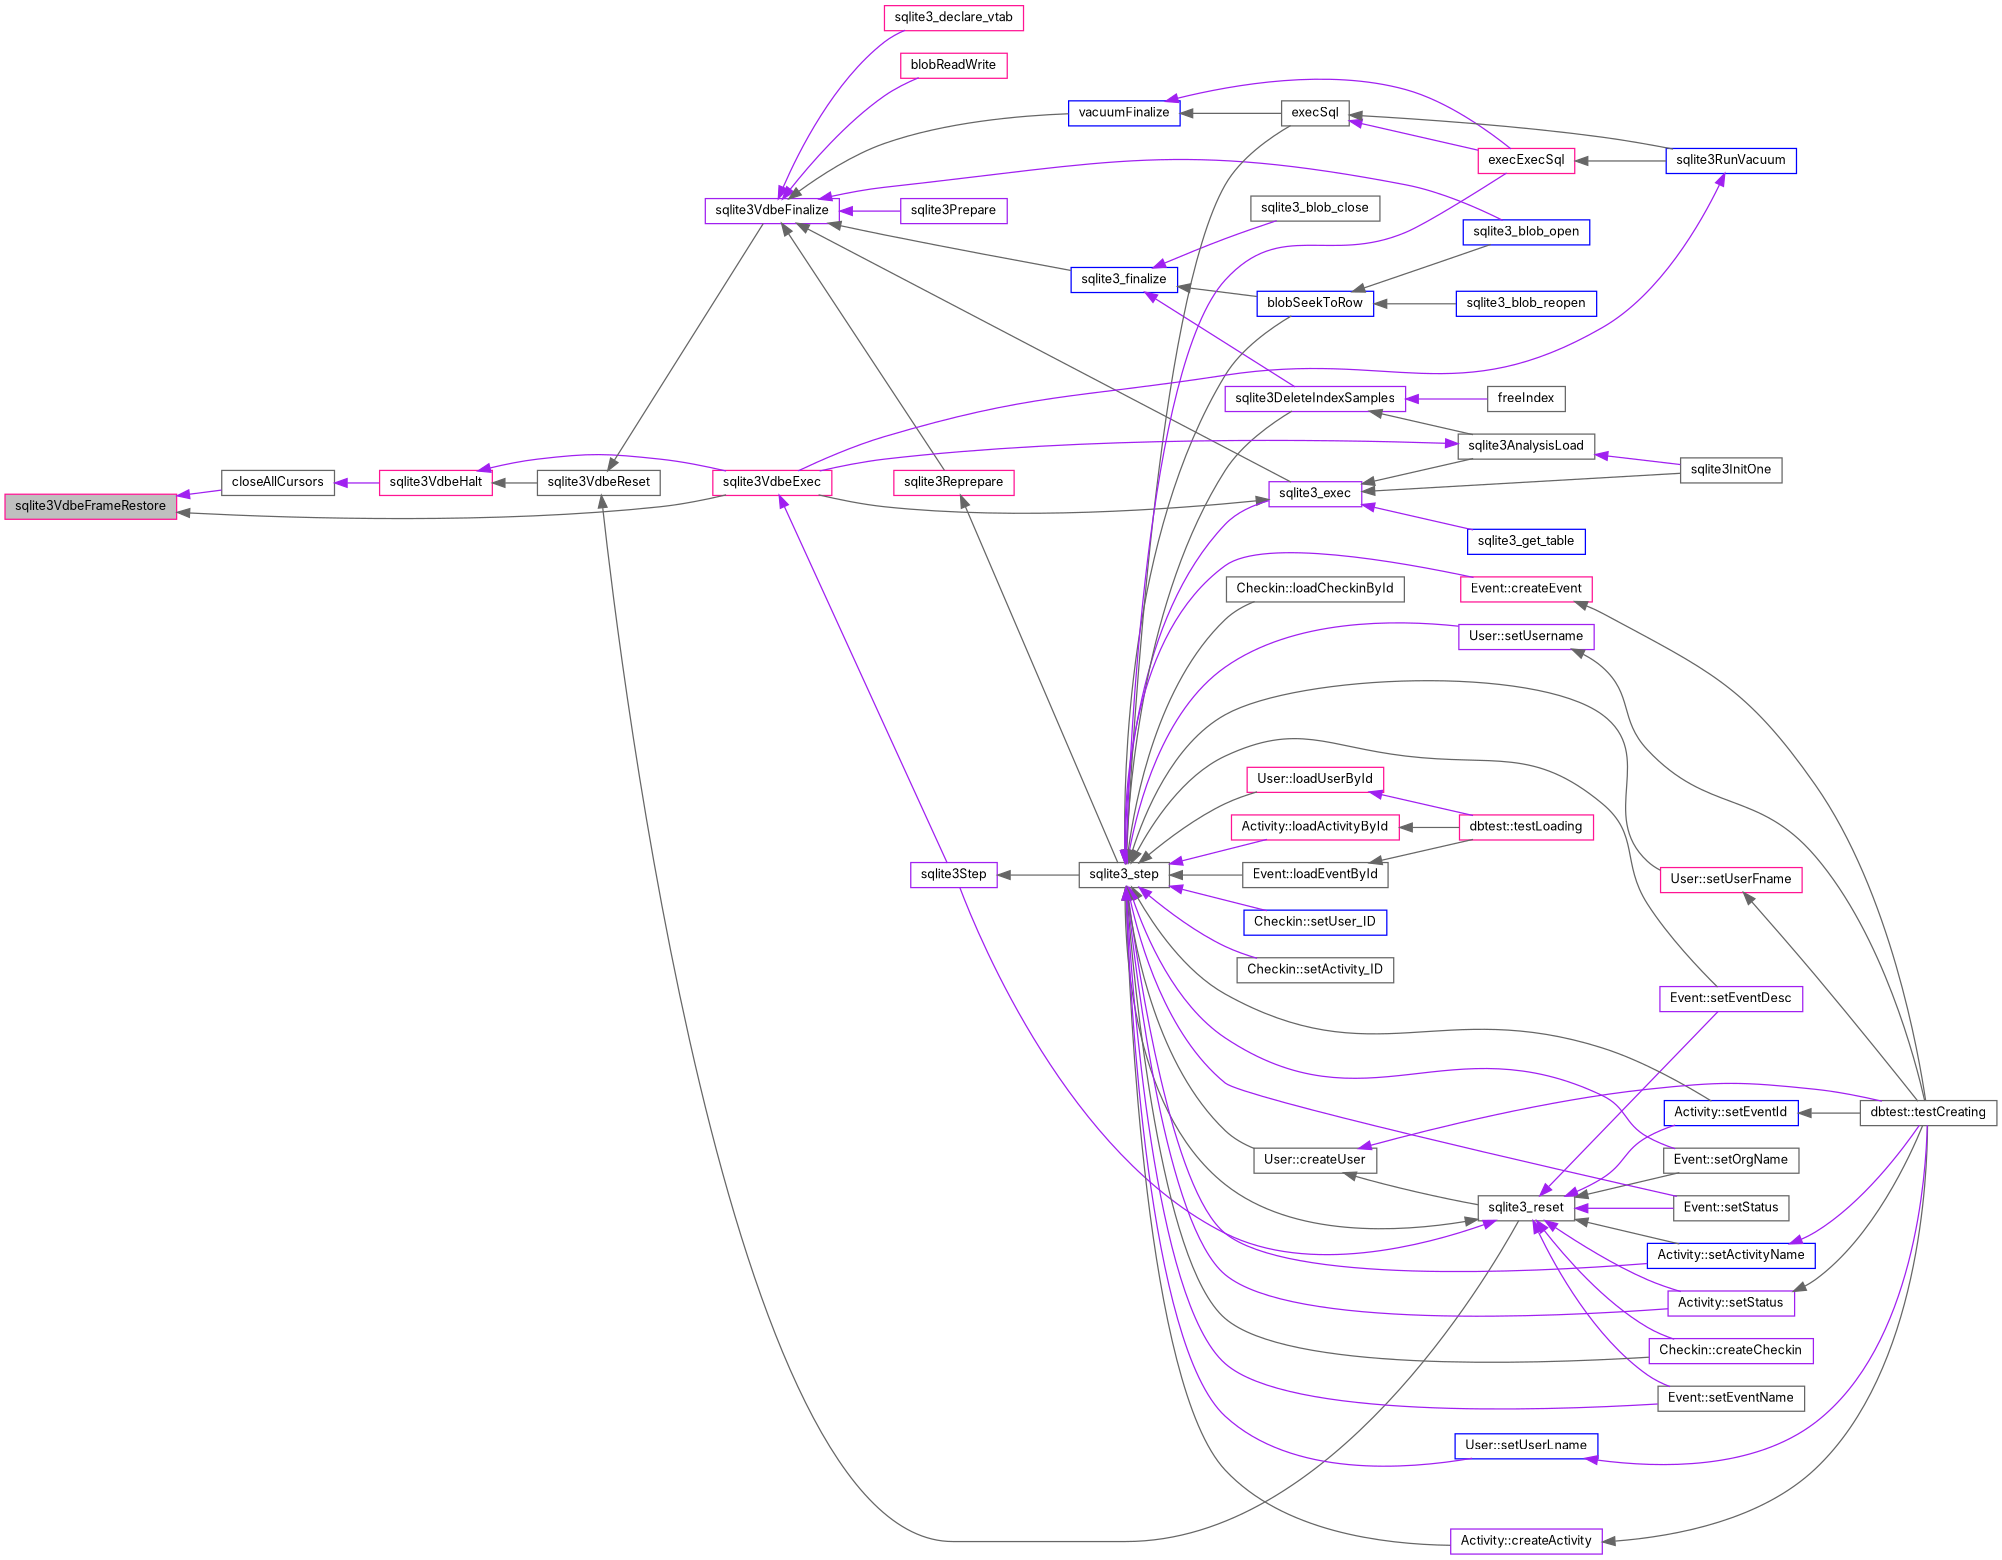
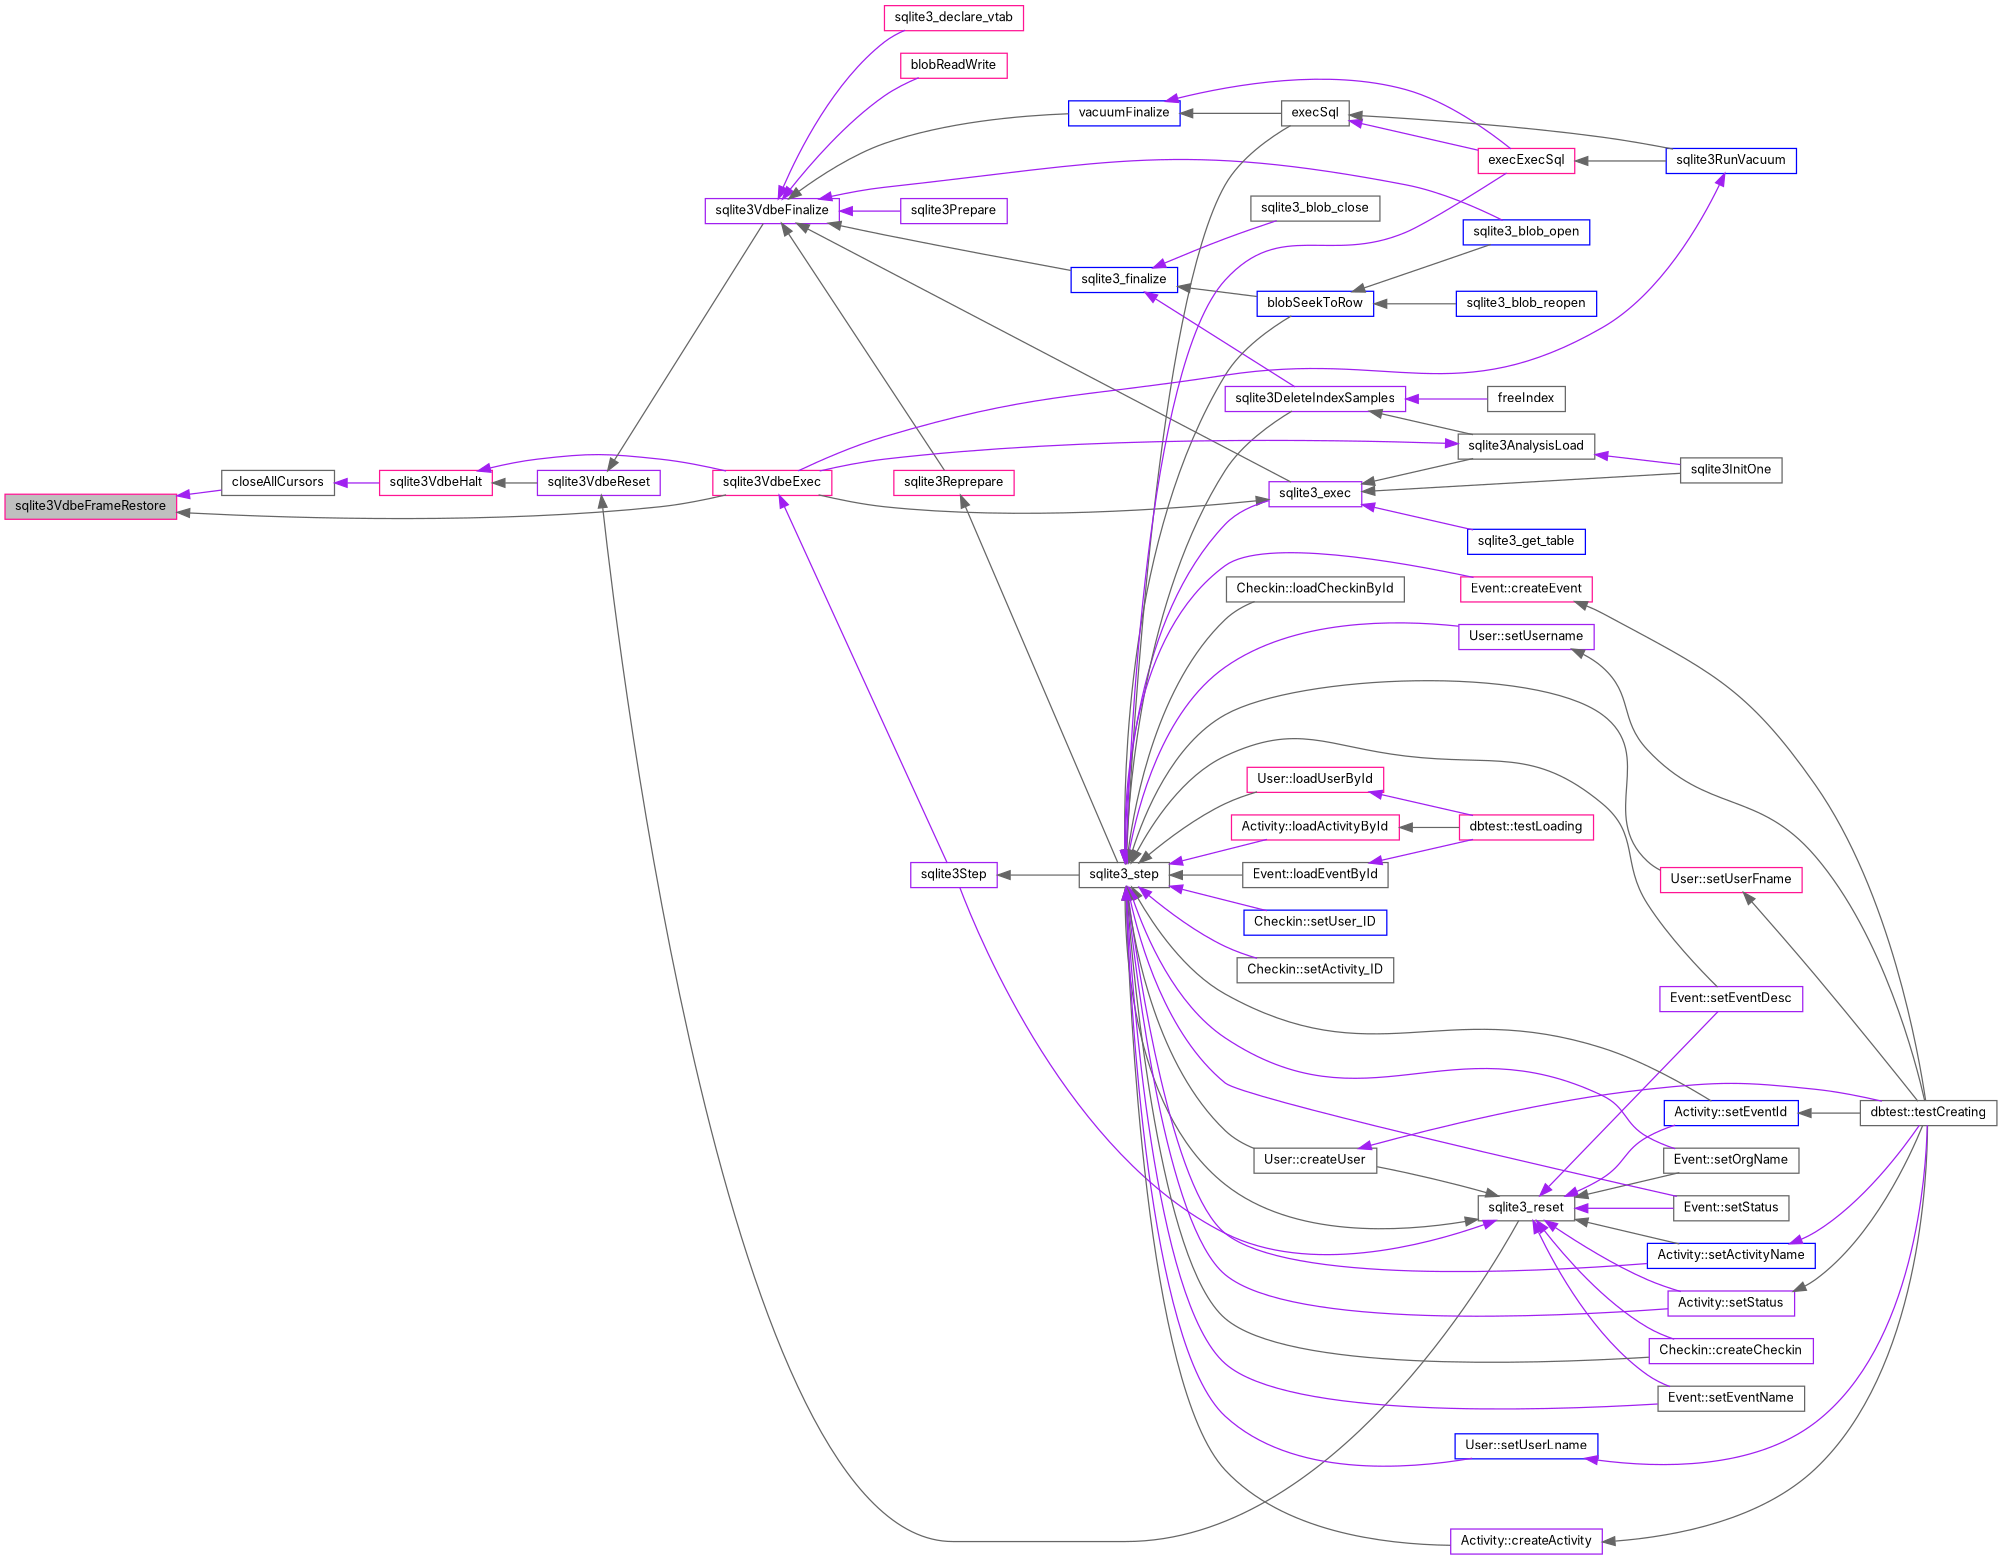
node "sqlite3VdbeReset": color gray40 -> purple
edge "dbtest::testLoading" -> "Event::loadEventById": color gray40 -> purple
edge "sqlite3_reset" -> "User::createUser": reversed
